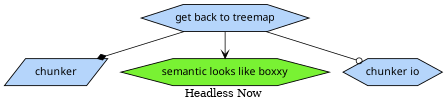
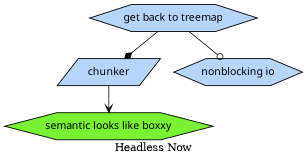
edge "get back to treemap" -> "semantic looks like boxxy": now "chunker" -> "semantic looks like boxxy"
node "chunker io": label "chunker io" -> "nonblocking io"
